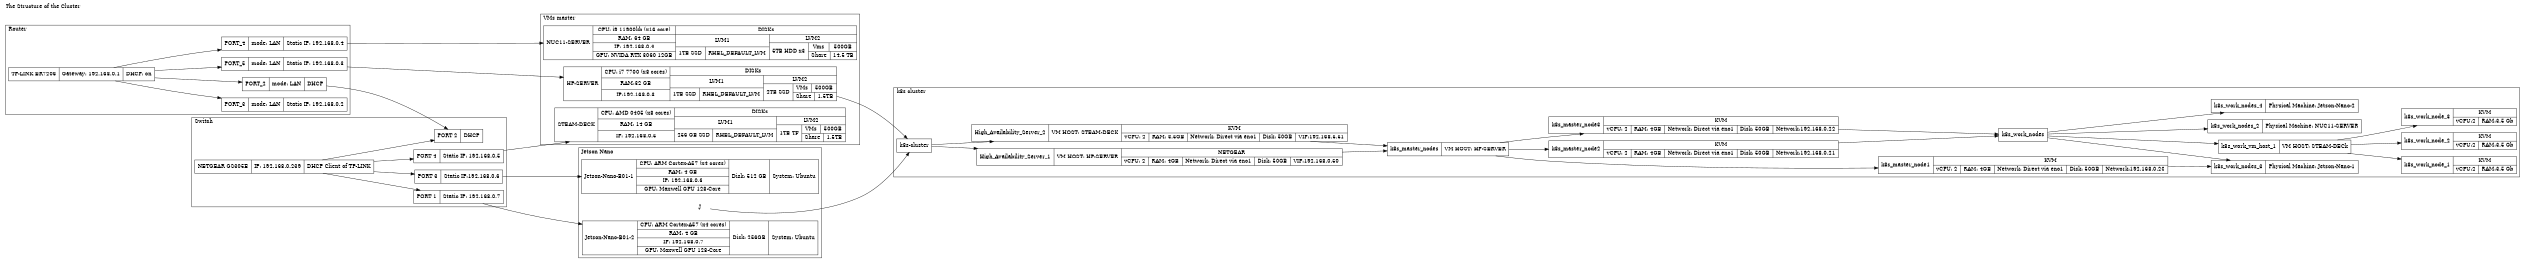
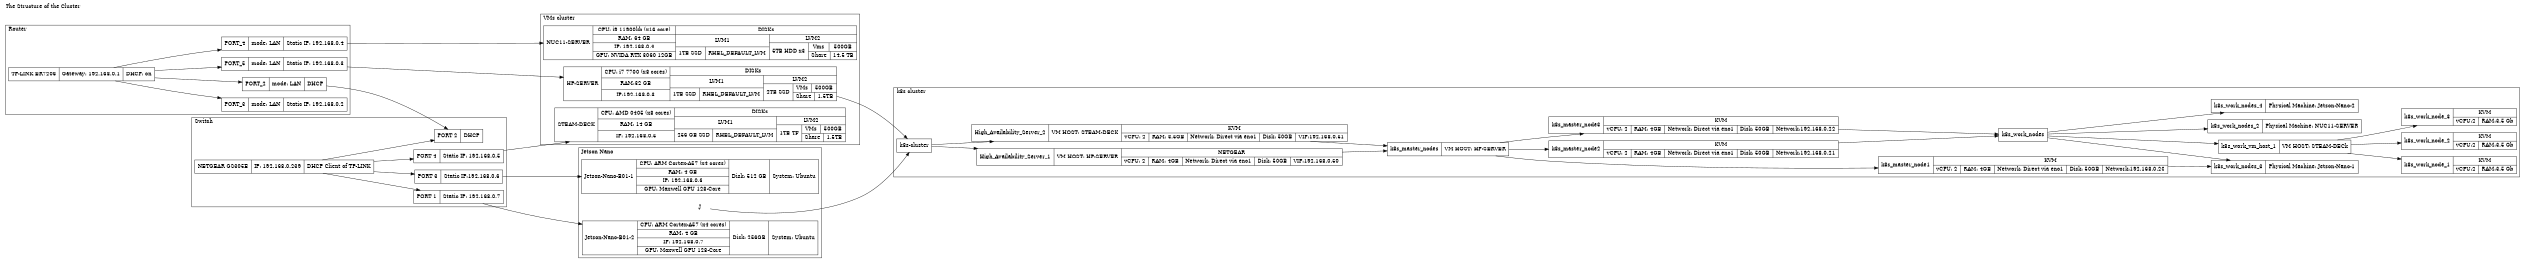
cluster "VMs master": label "VMs master" -> "VMs cluster"
node "High_Availability_Server_2": text "VIP:192.168.5.51" -> "VIP:192.168.0.51"
